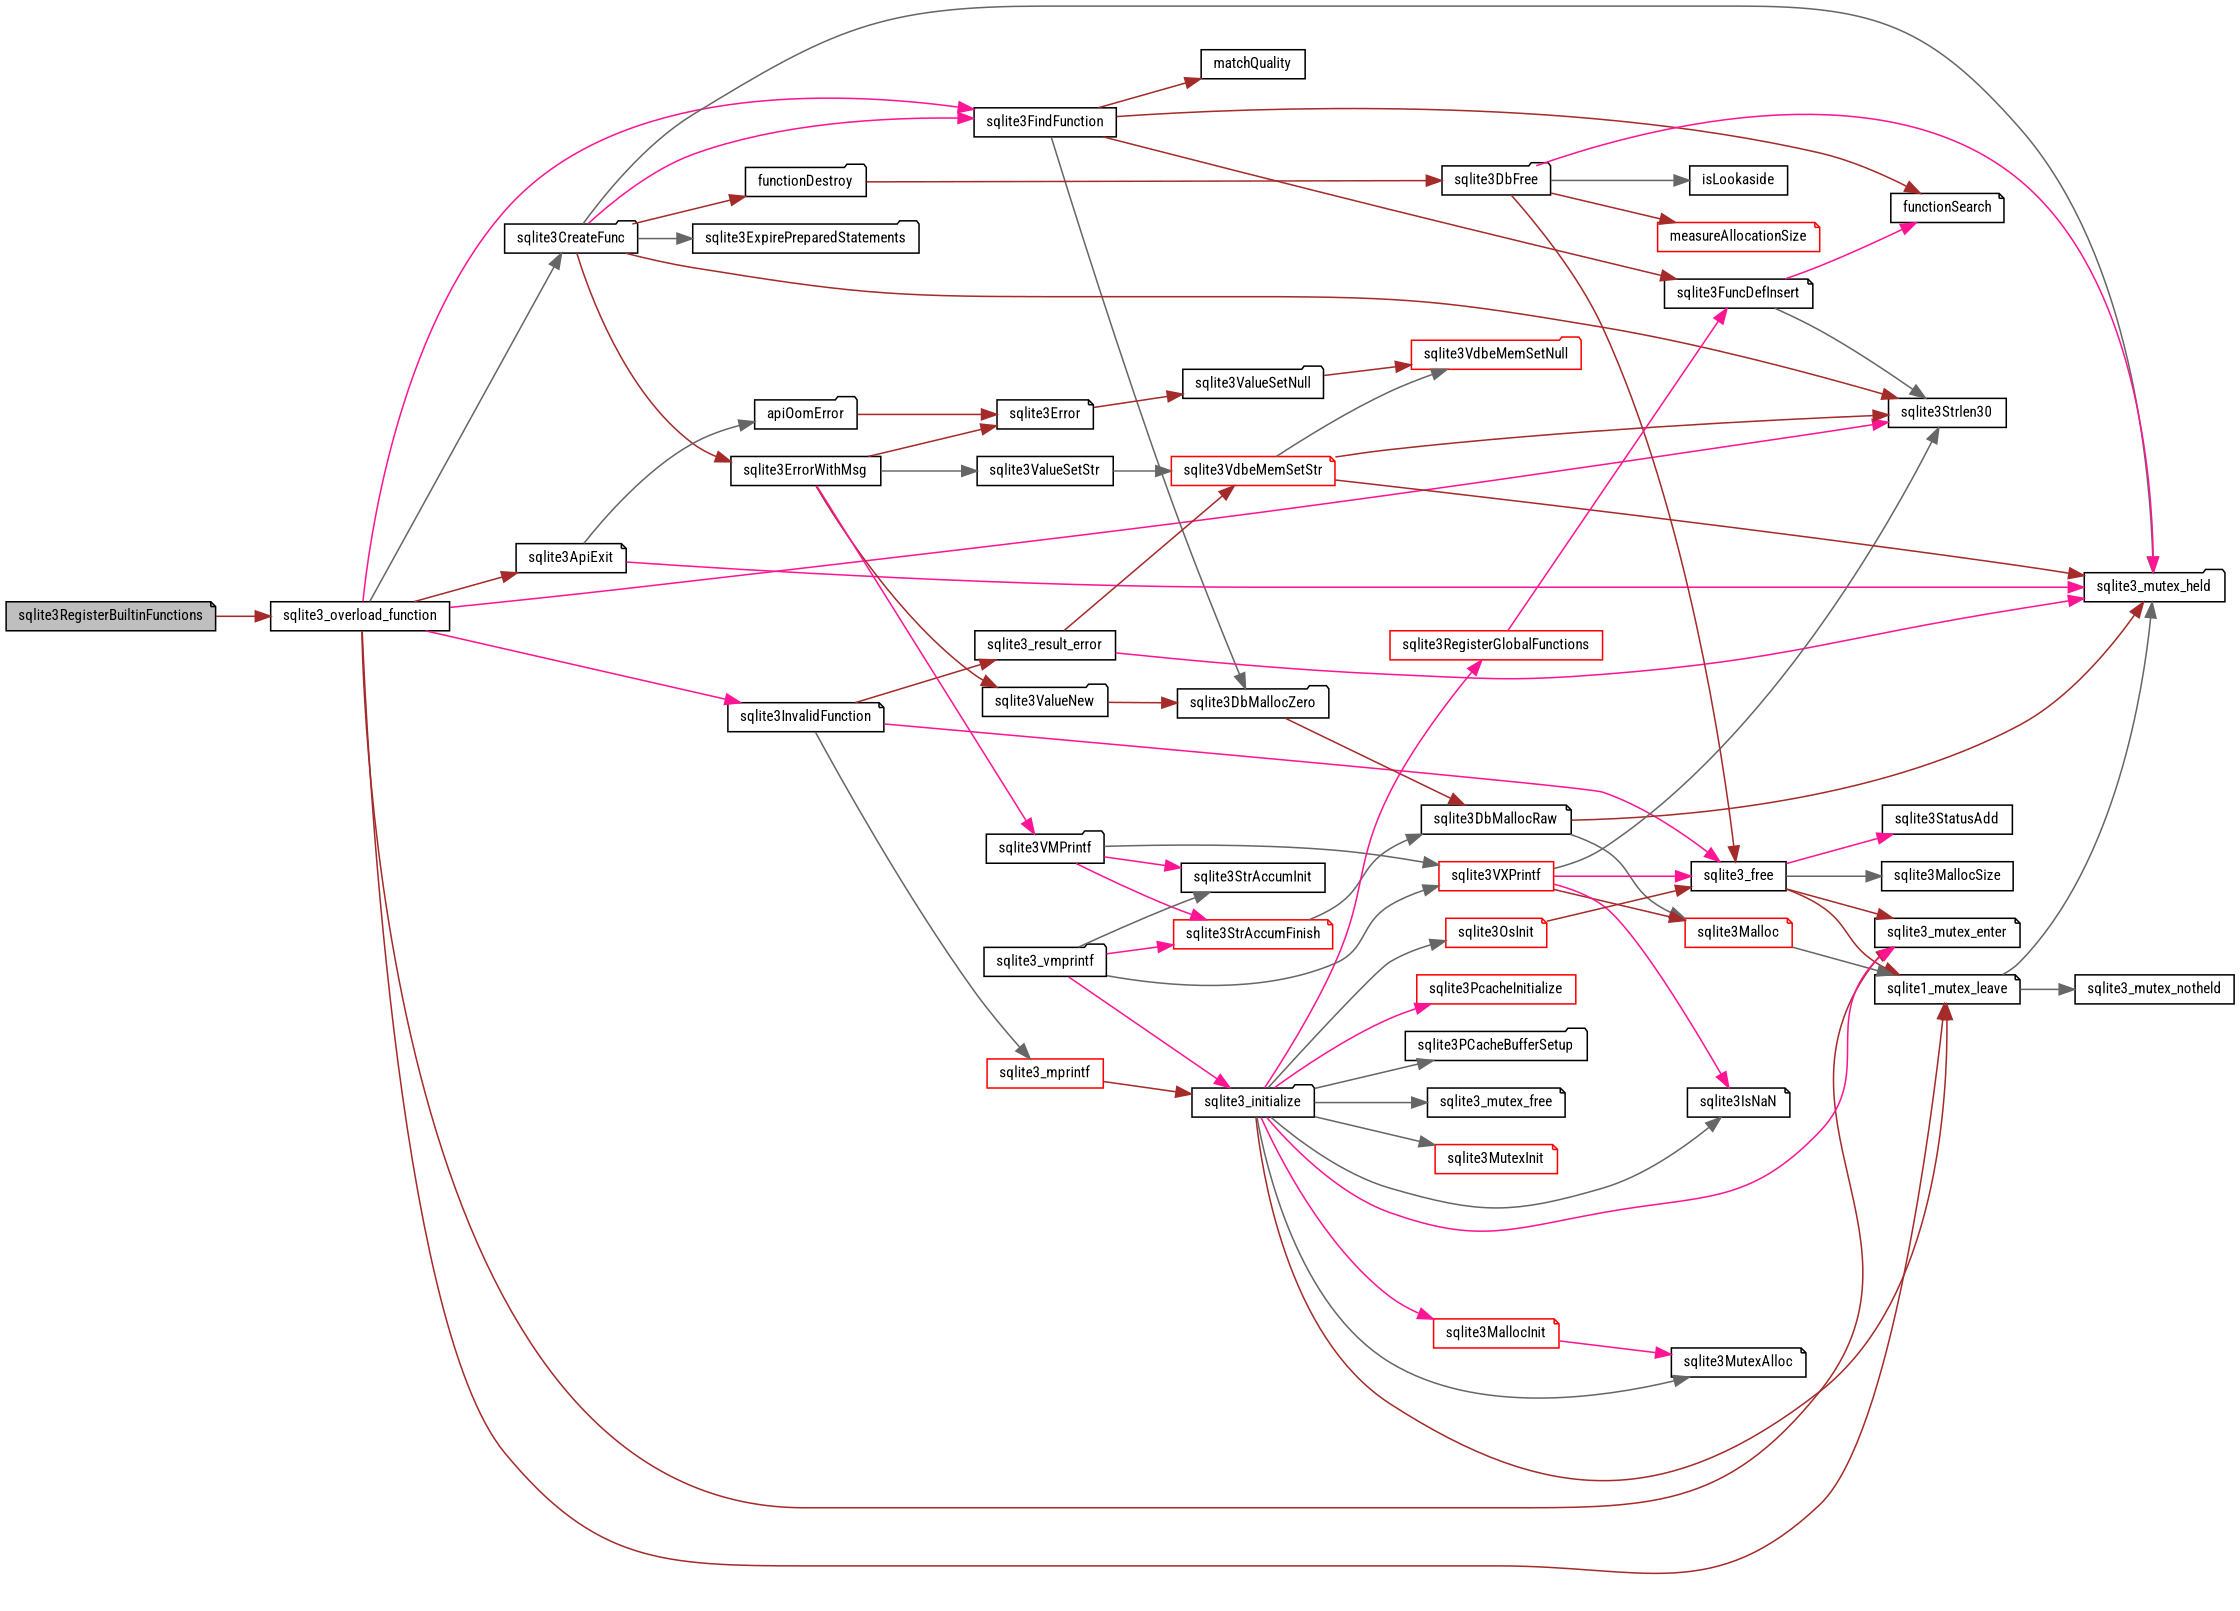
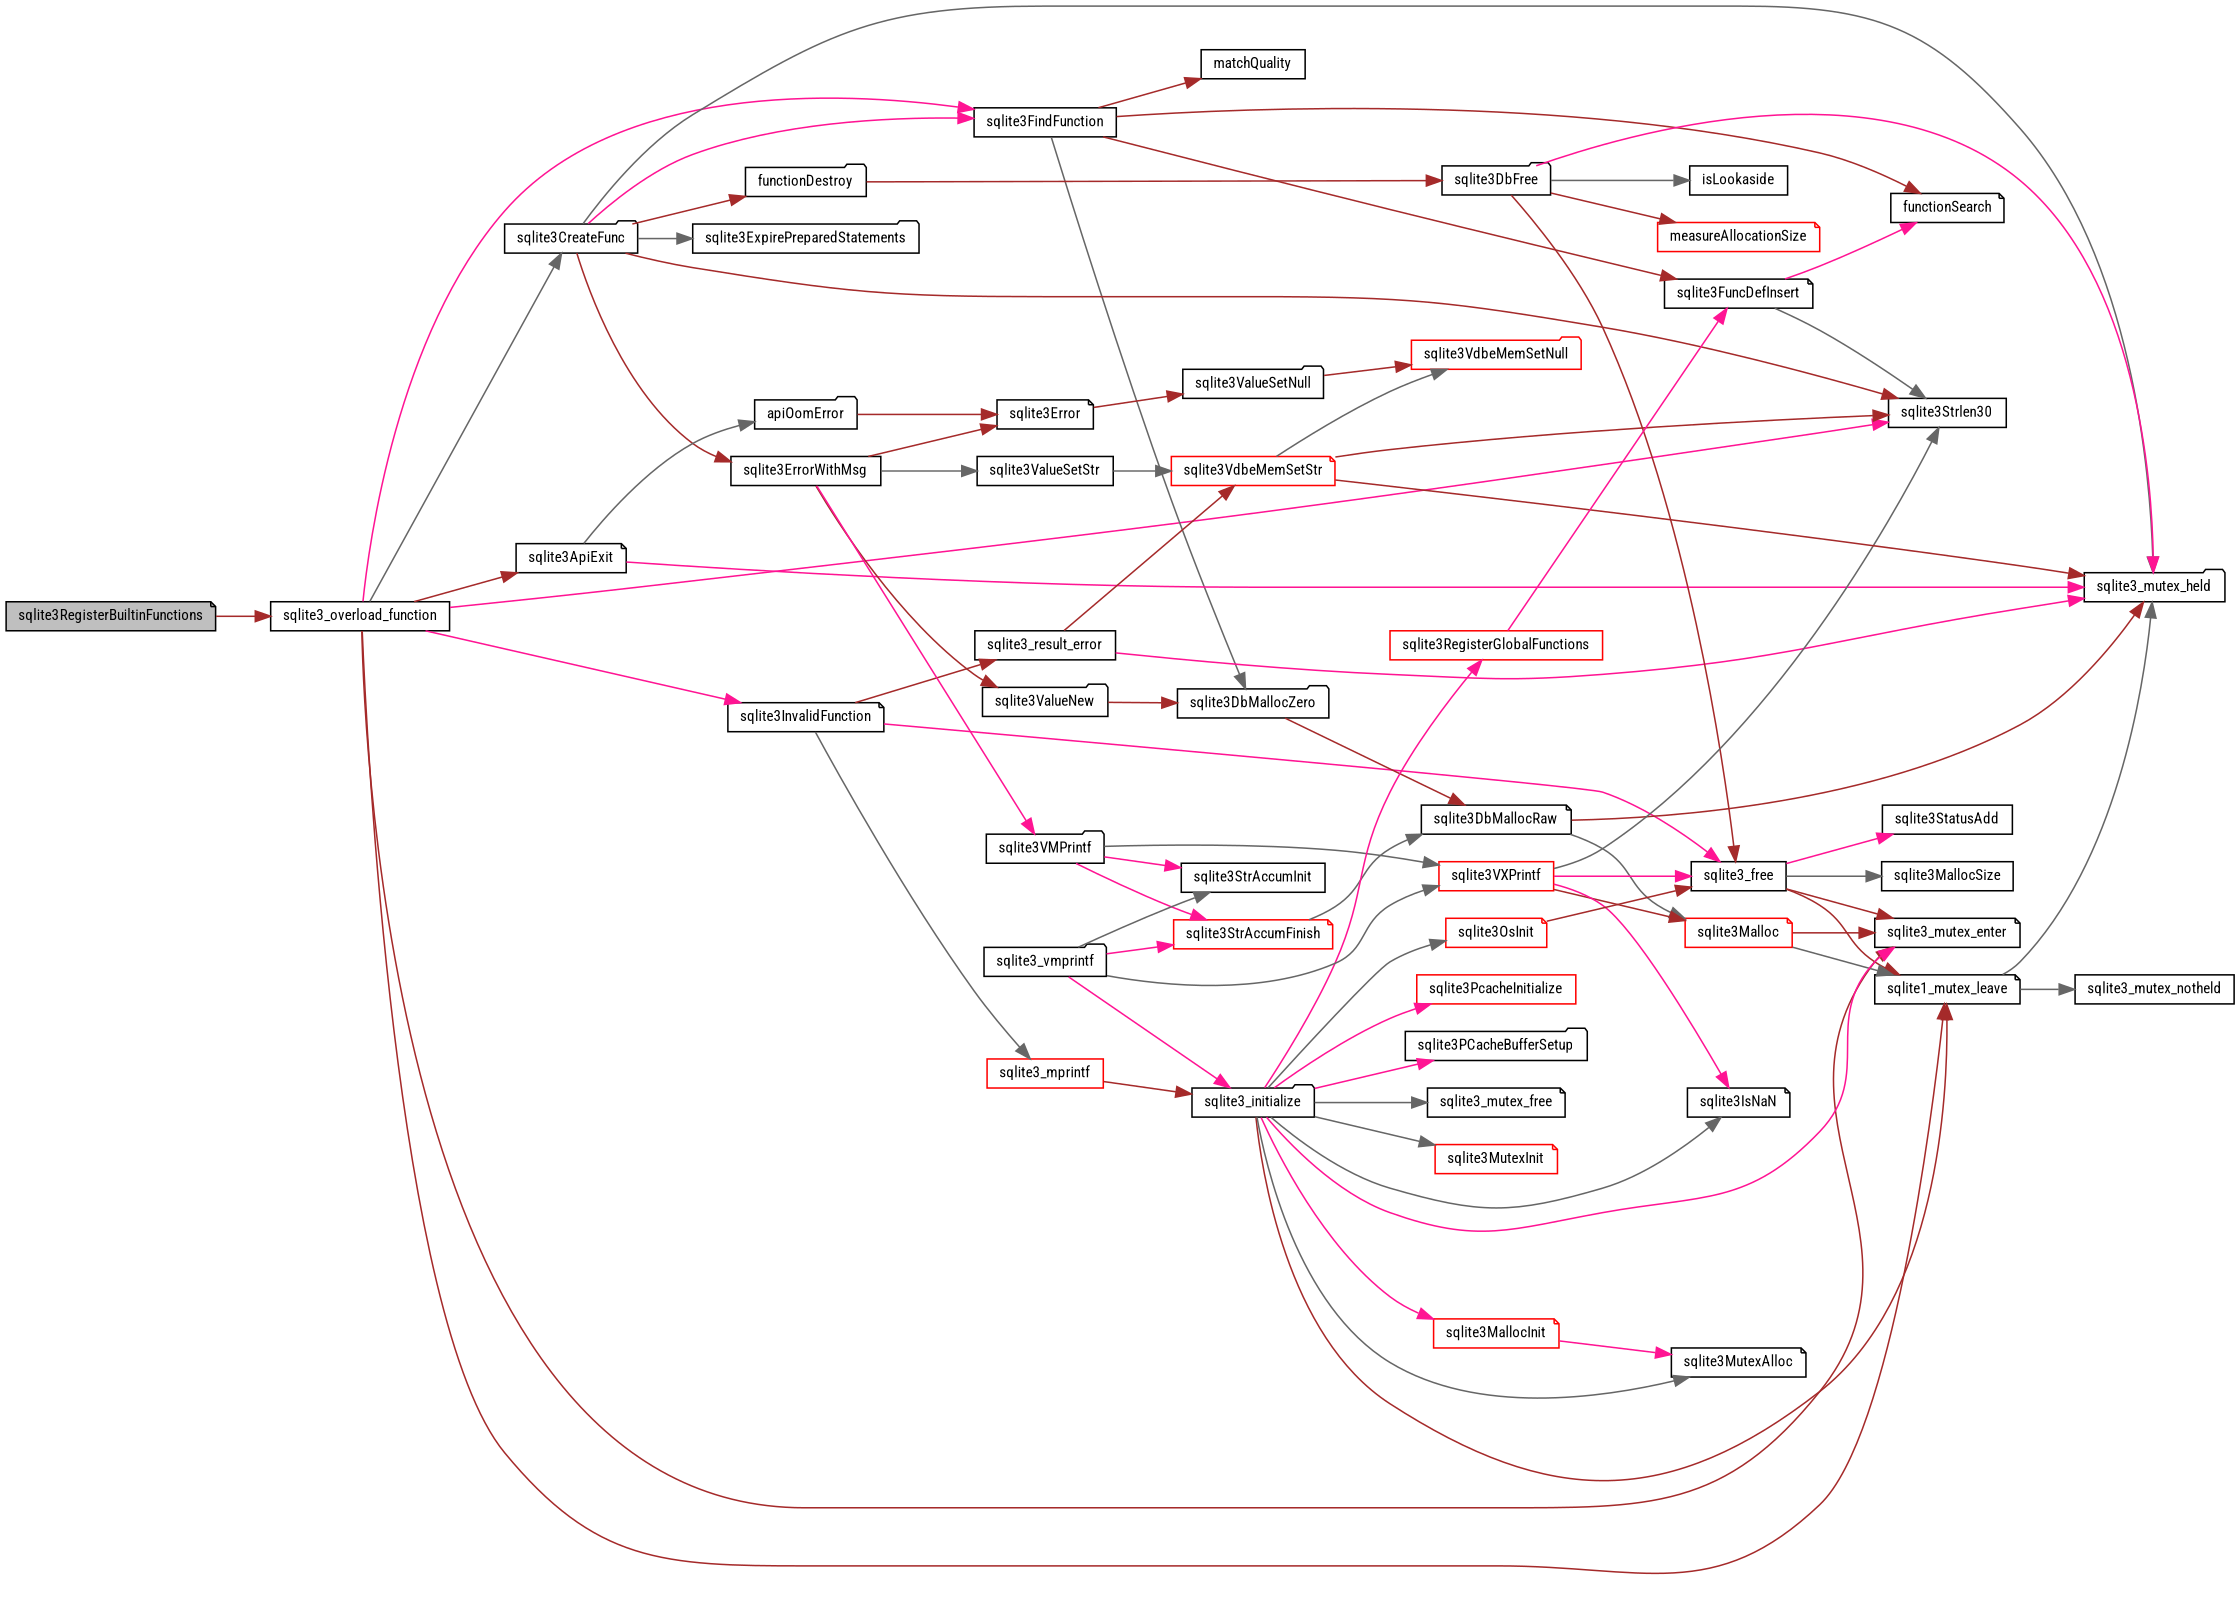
edge "sqlite3Malloc" -> "sqlite3_mutex_enter": added
edge "sqlite3_initialize" -> "sqlite3PCacheBufferSetup": color gray40 -> deeppink
